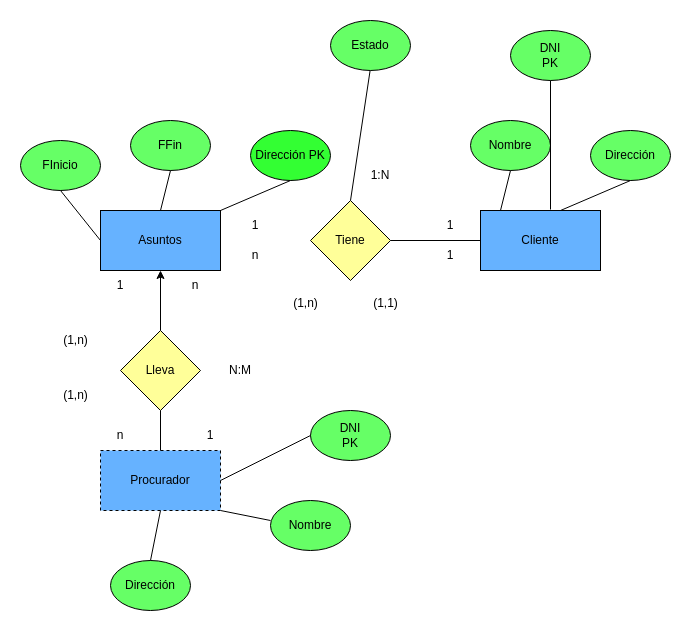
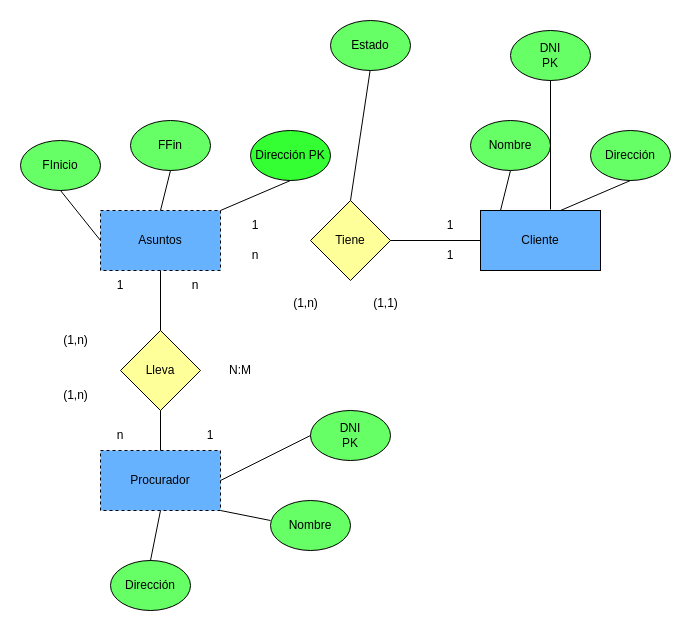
node "1:N": removed
node "Asuntos": style solid -> dashed
edge "Lleva" -> "Asuntos": arrowhead classic -> none
